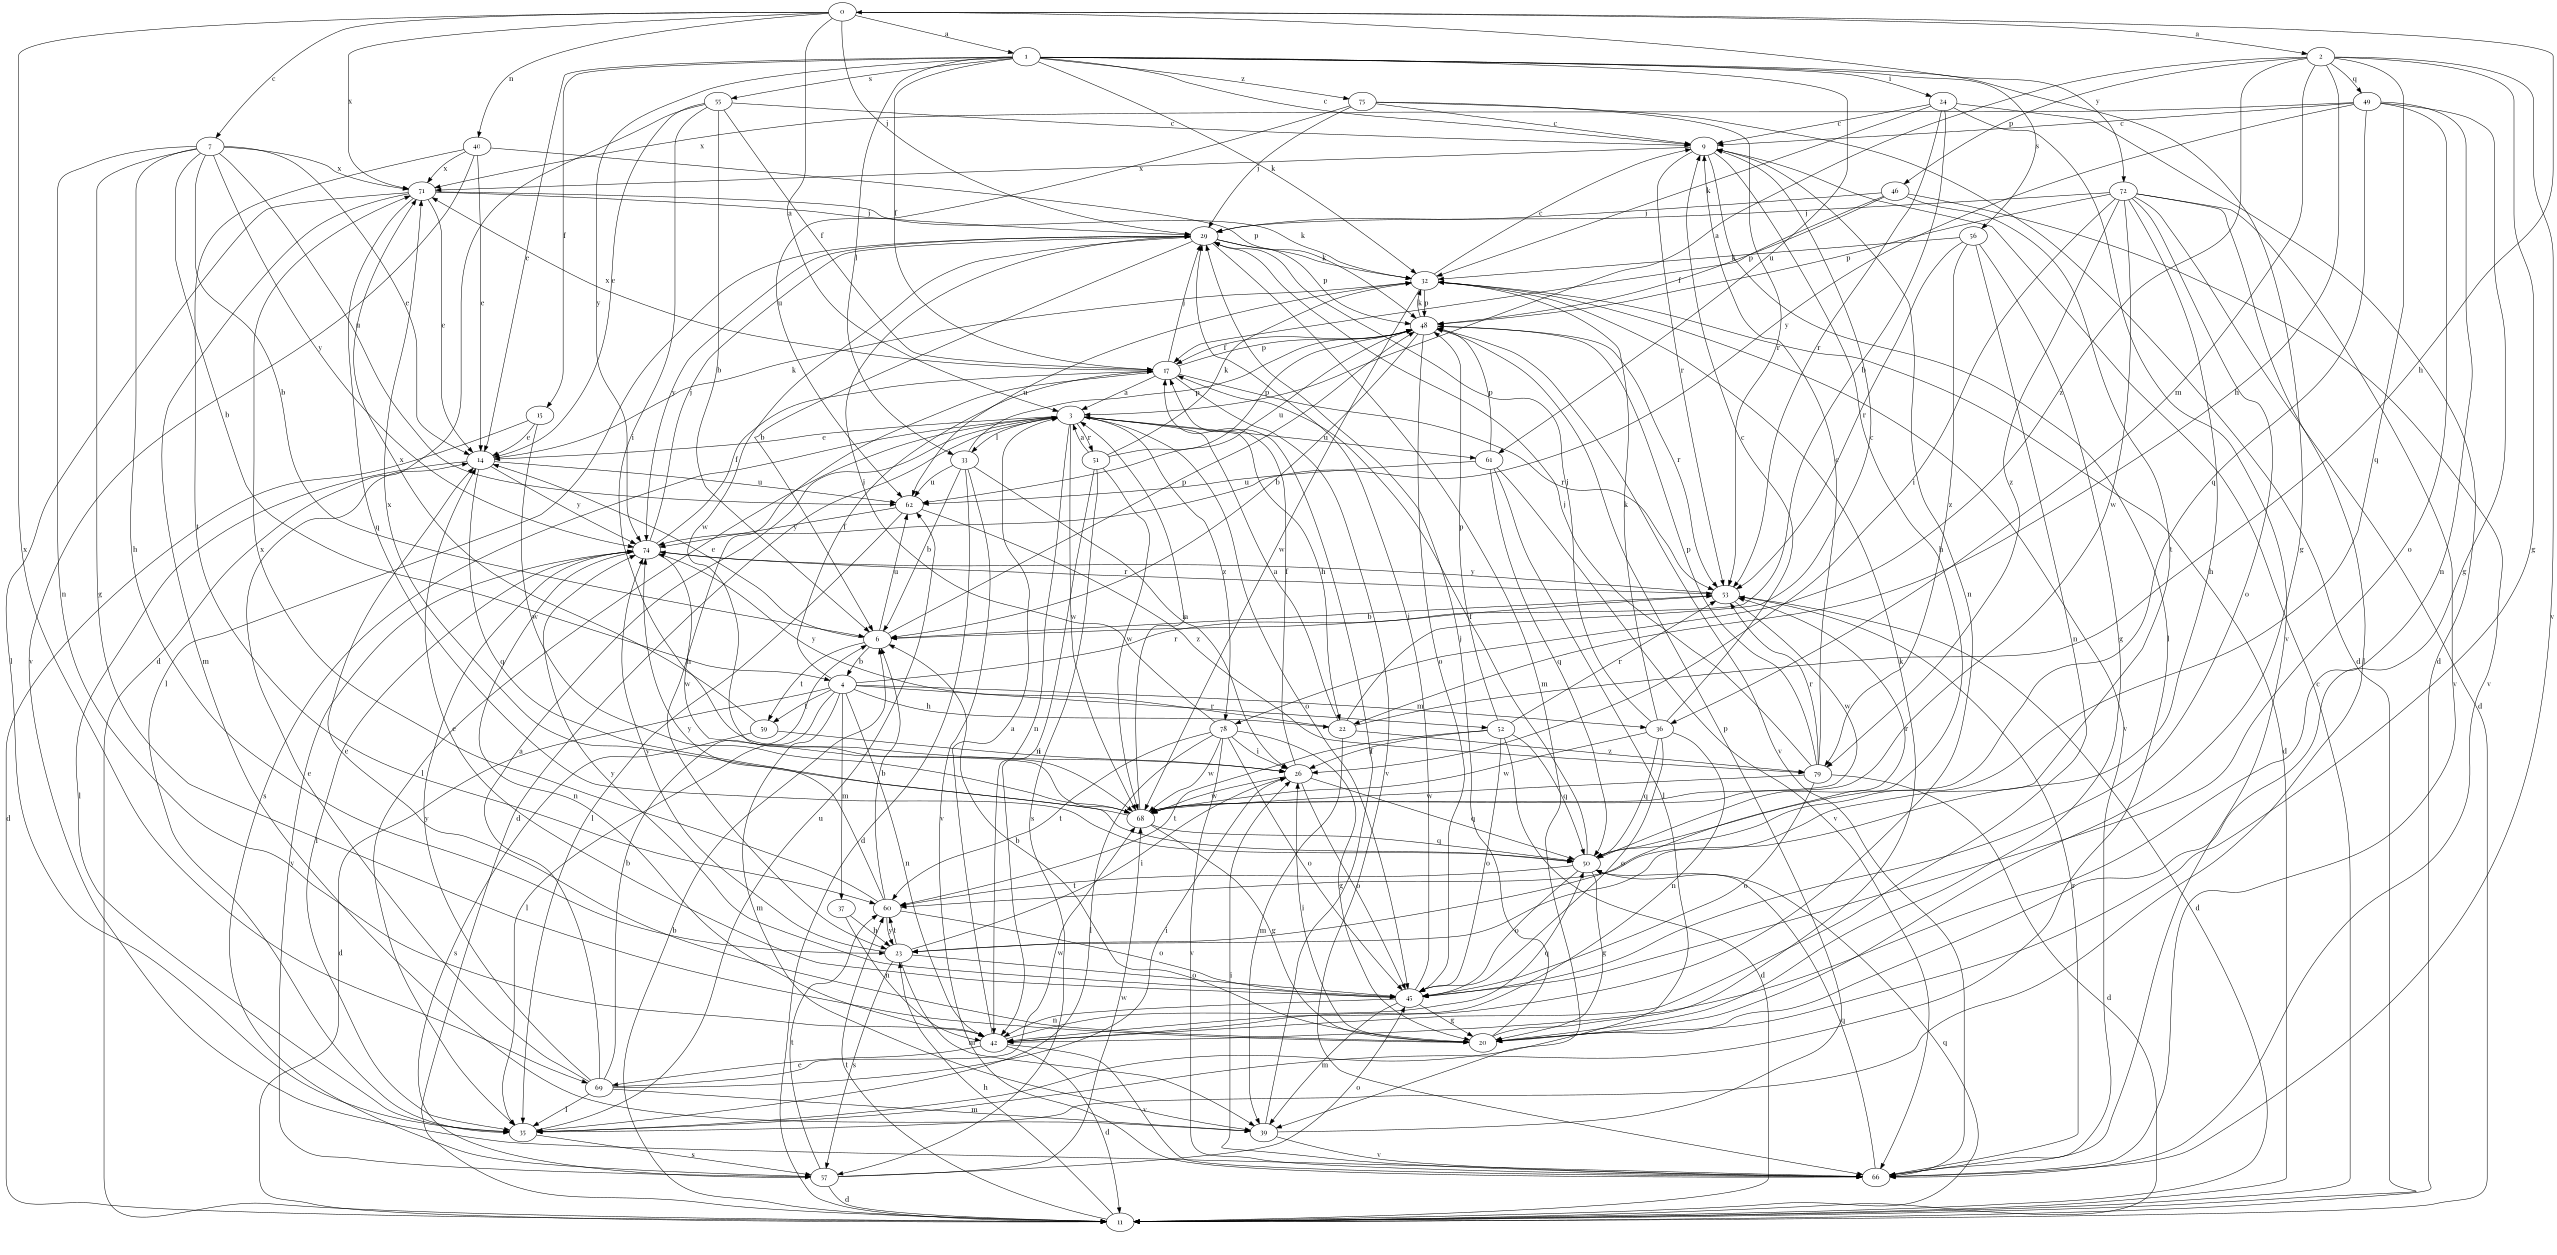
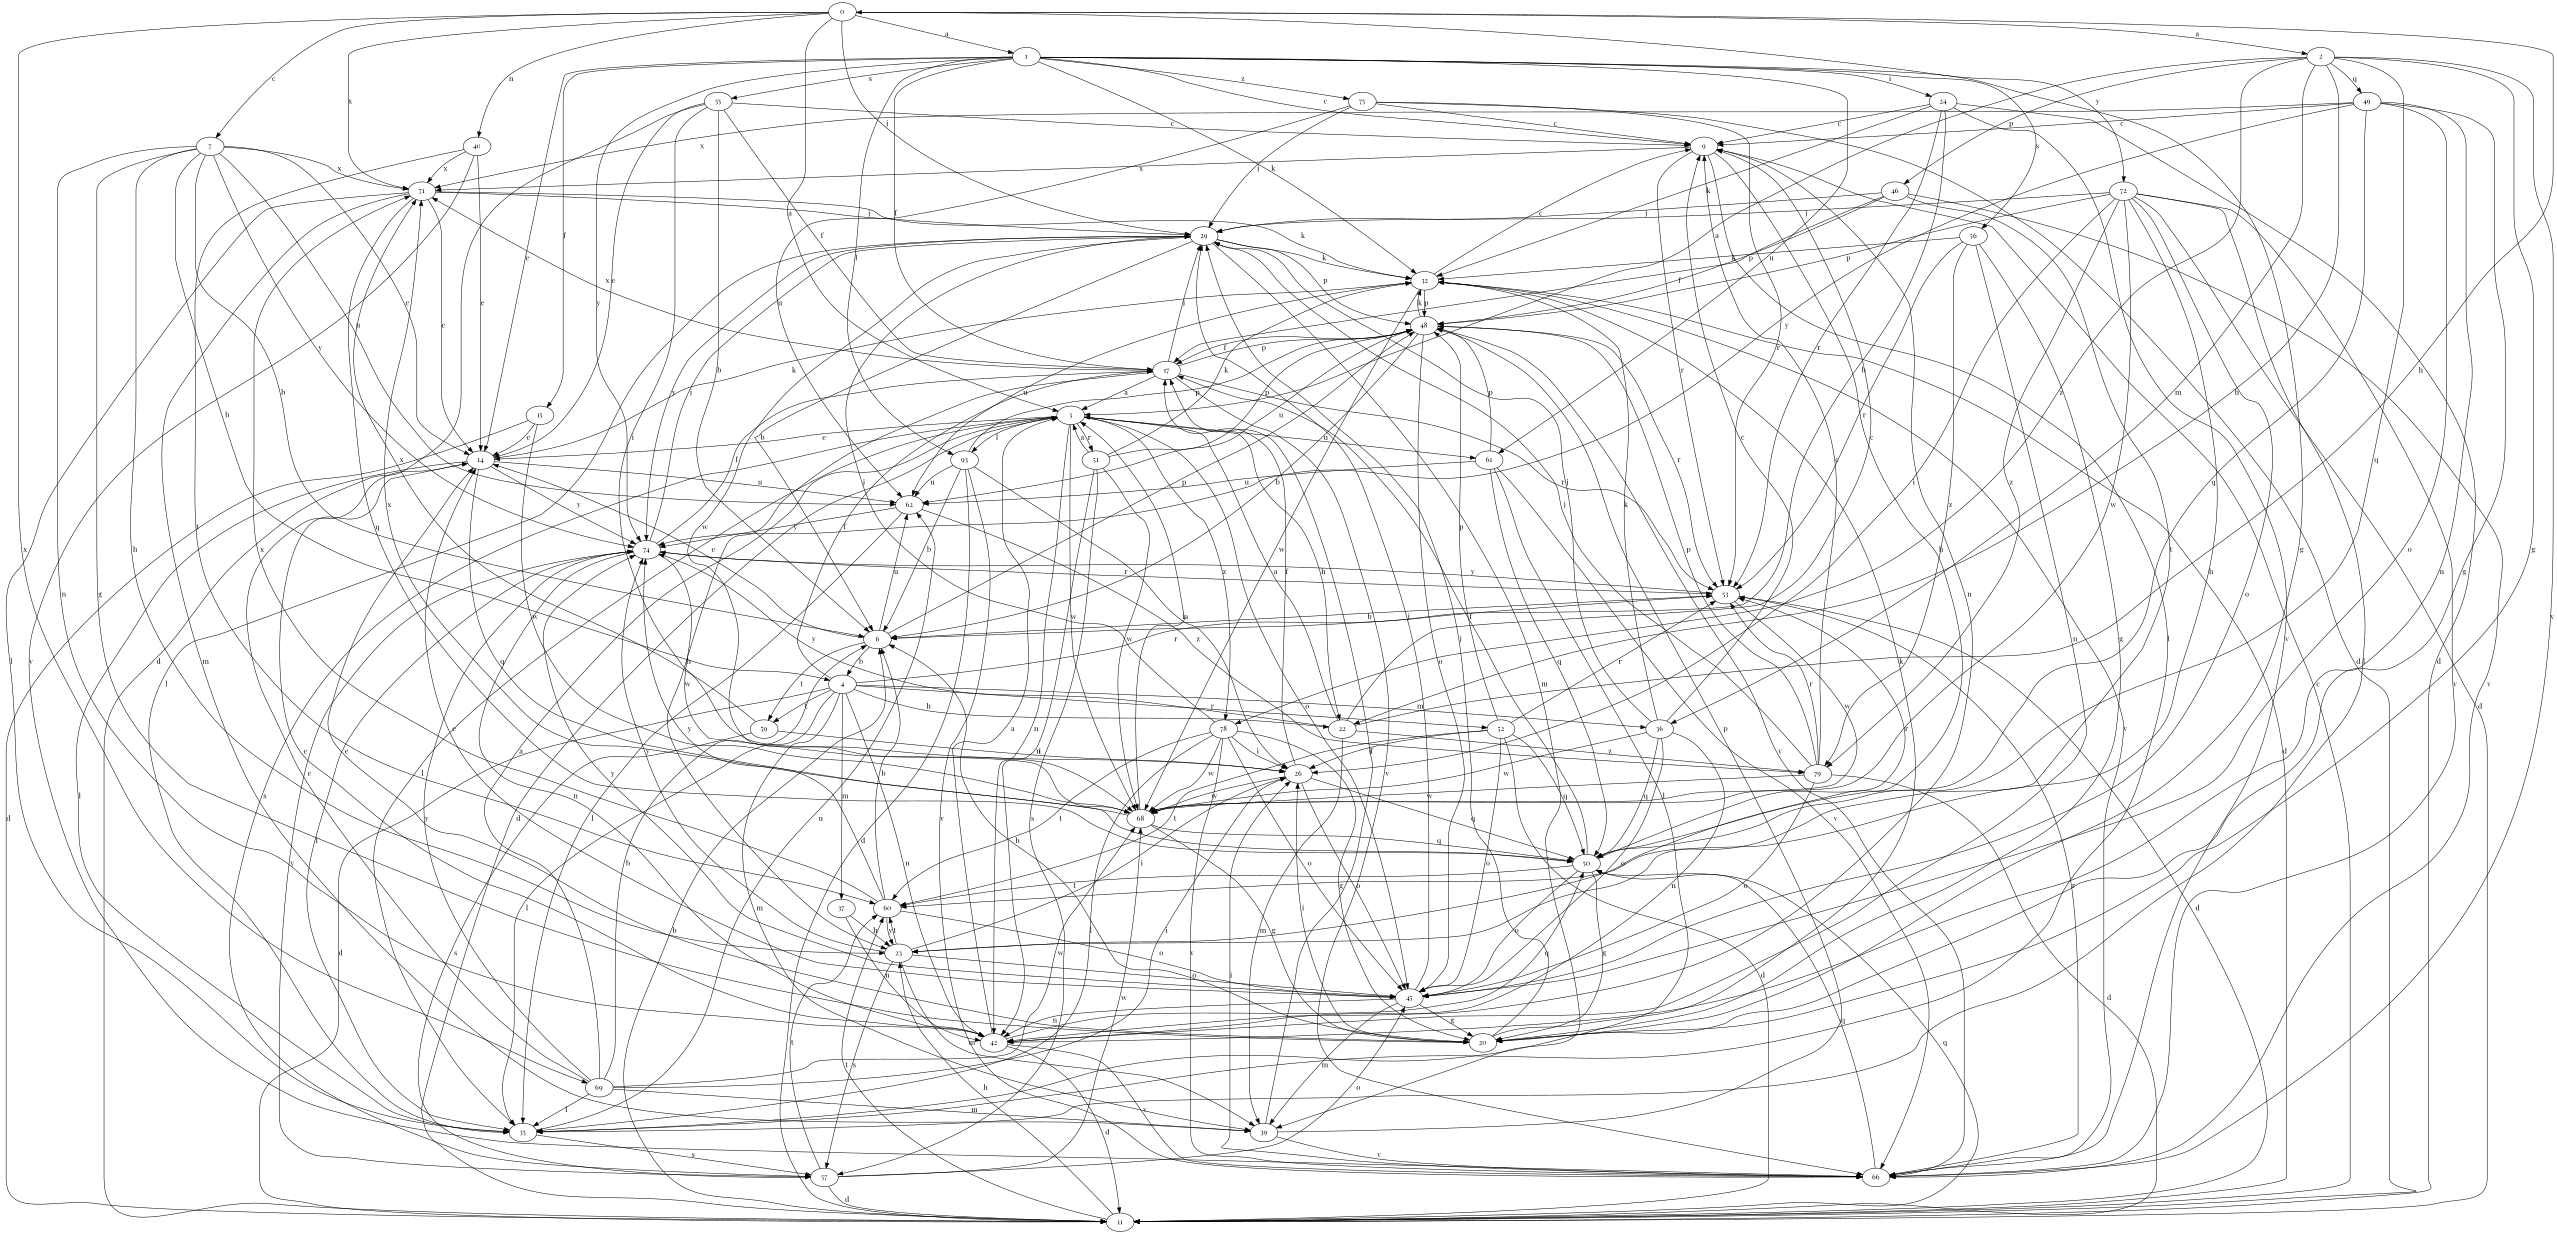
edge "40" -> "48": removed, label "p"
node "33": label "33" -> "93"
edge "42" -> "69": now "42" -> "14"
